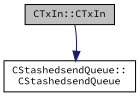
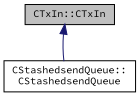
edge "CTxIn::CTxIn" -> "CStashedsendQueue:: CStashedsendQueue": reversed
